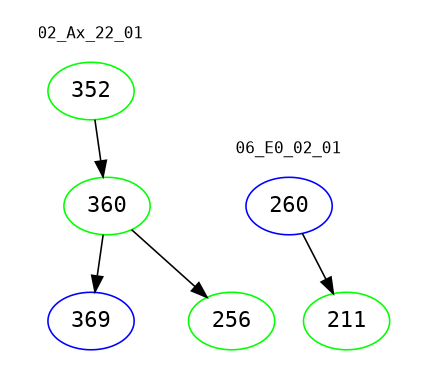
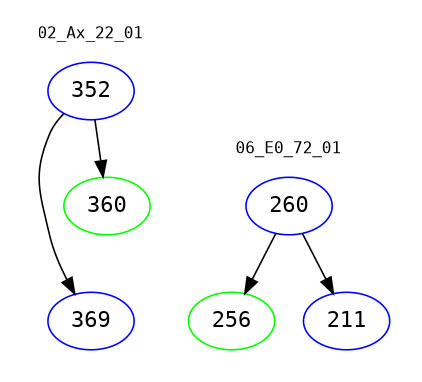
node "352": color green -> blue
cluster "06_E0_02_01": label "06_E0_02_01" -> "06_E0_72_01"
edge "360" -> "256": now "260" -> "256"
edge "360" -> "369": now "352" -> "369"
node "211": color green -> blue
